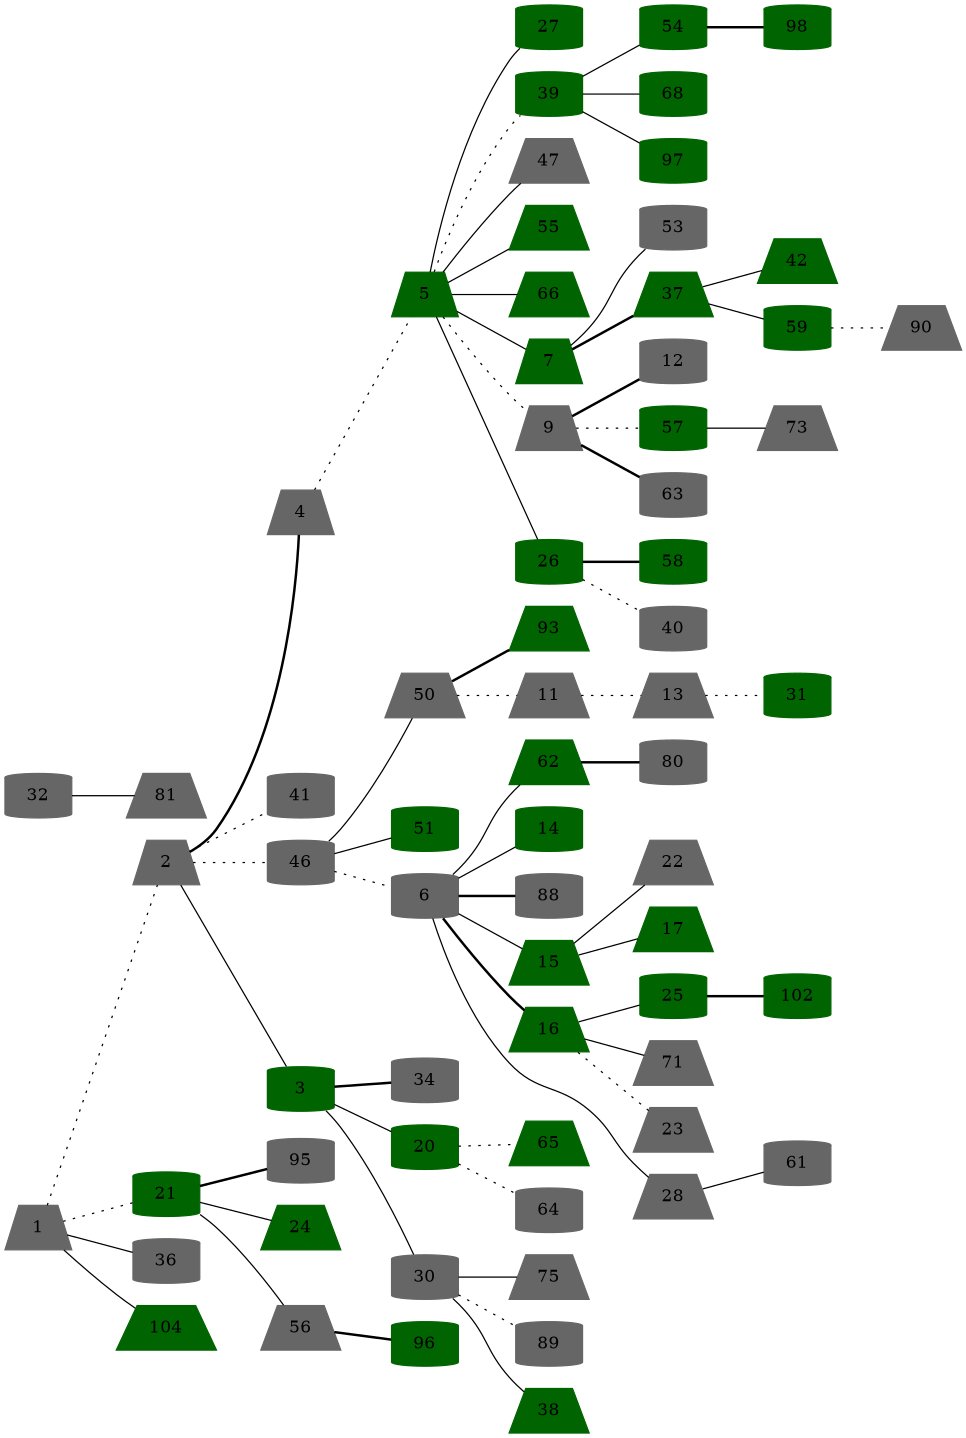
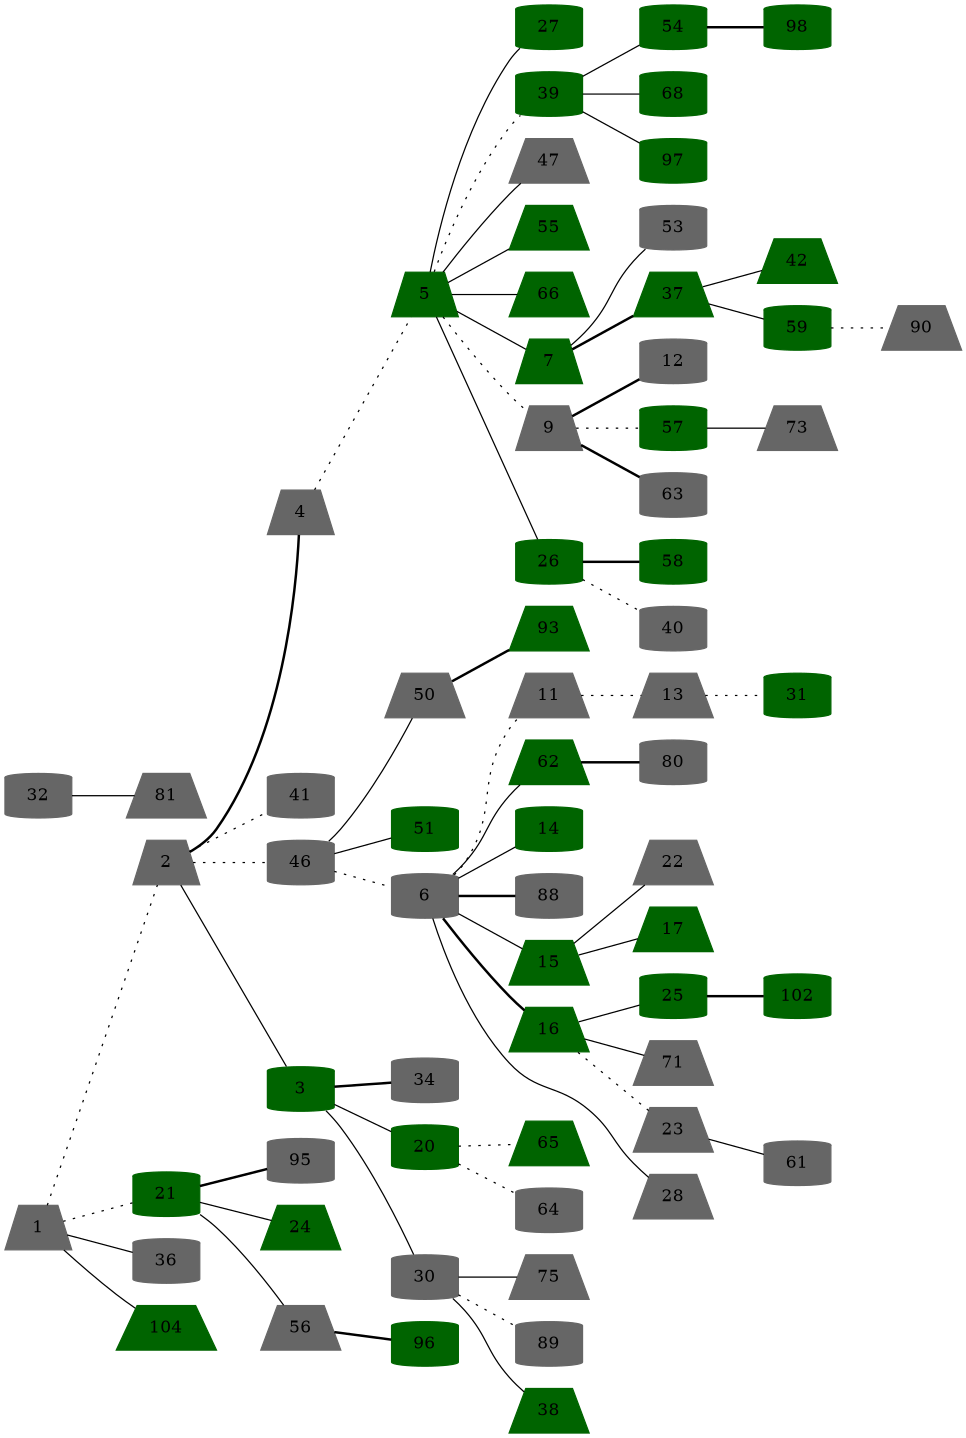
edge "50" -- "11": now "6" -- "11"
edge "61" -- "28": now "61" -- "23"
